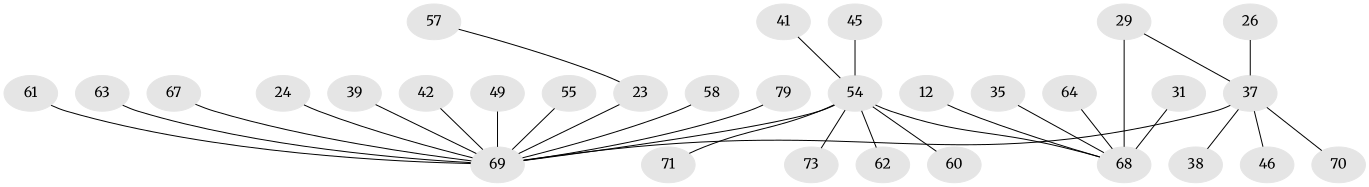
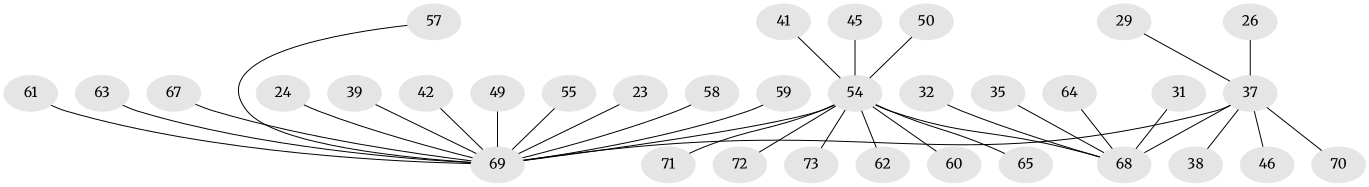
node "50": added
edge "57" -- "23": now "57" -- "69"
node "79": label "79" -> "59"
node "12": label "12" -> "32"
edge "29" -- "68": now "37" -- "68"
node "72": added
node "65": added
